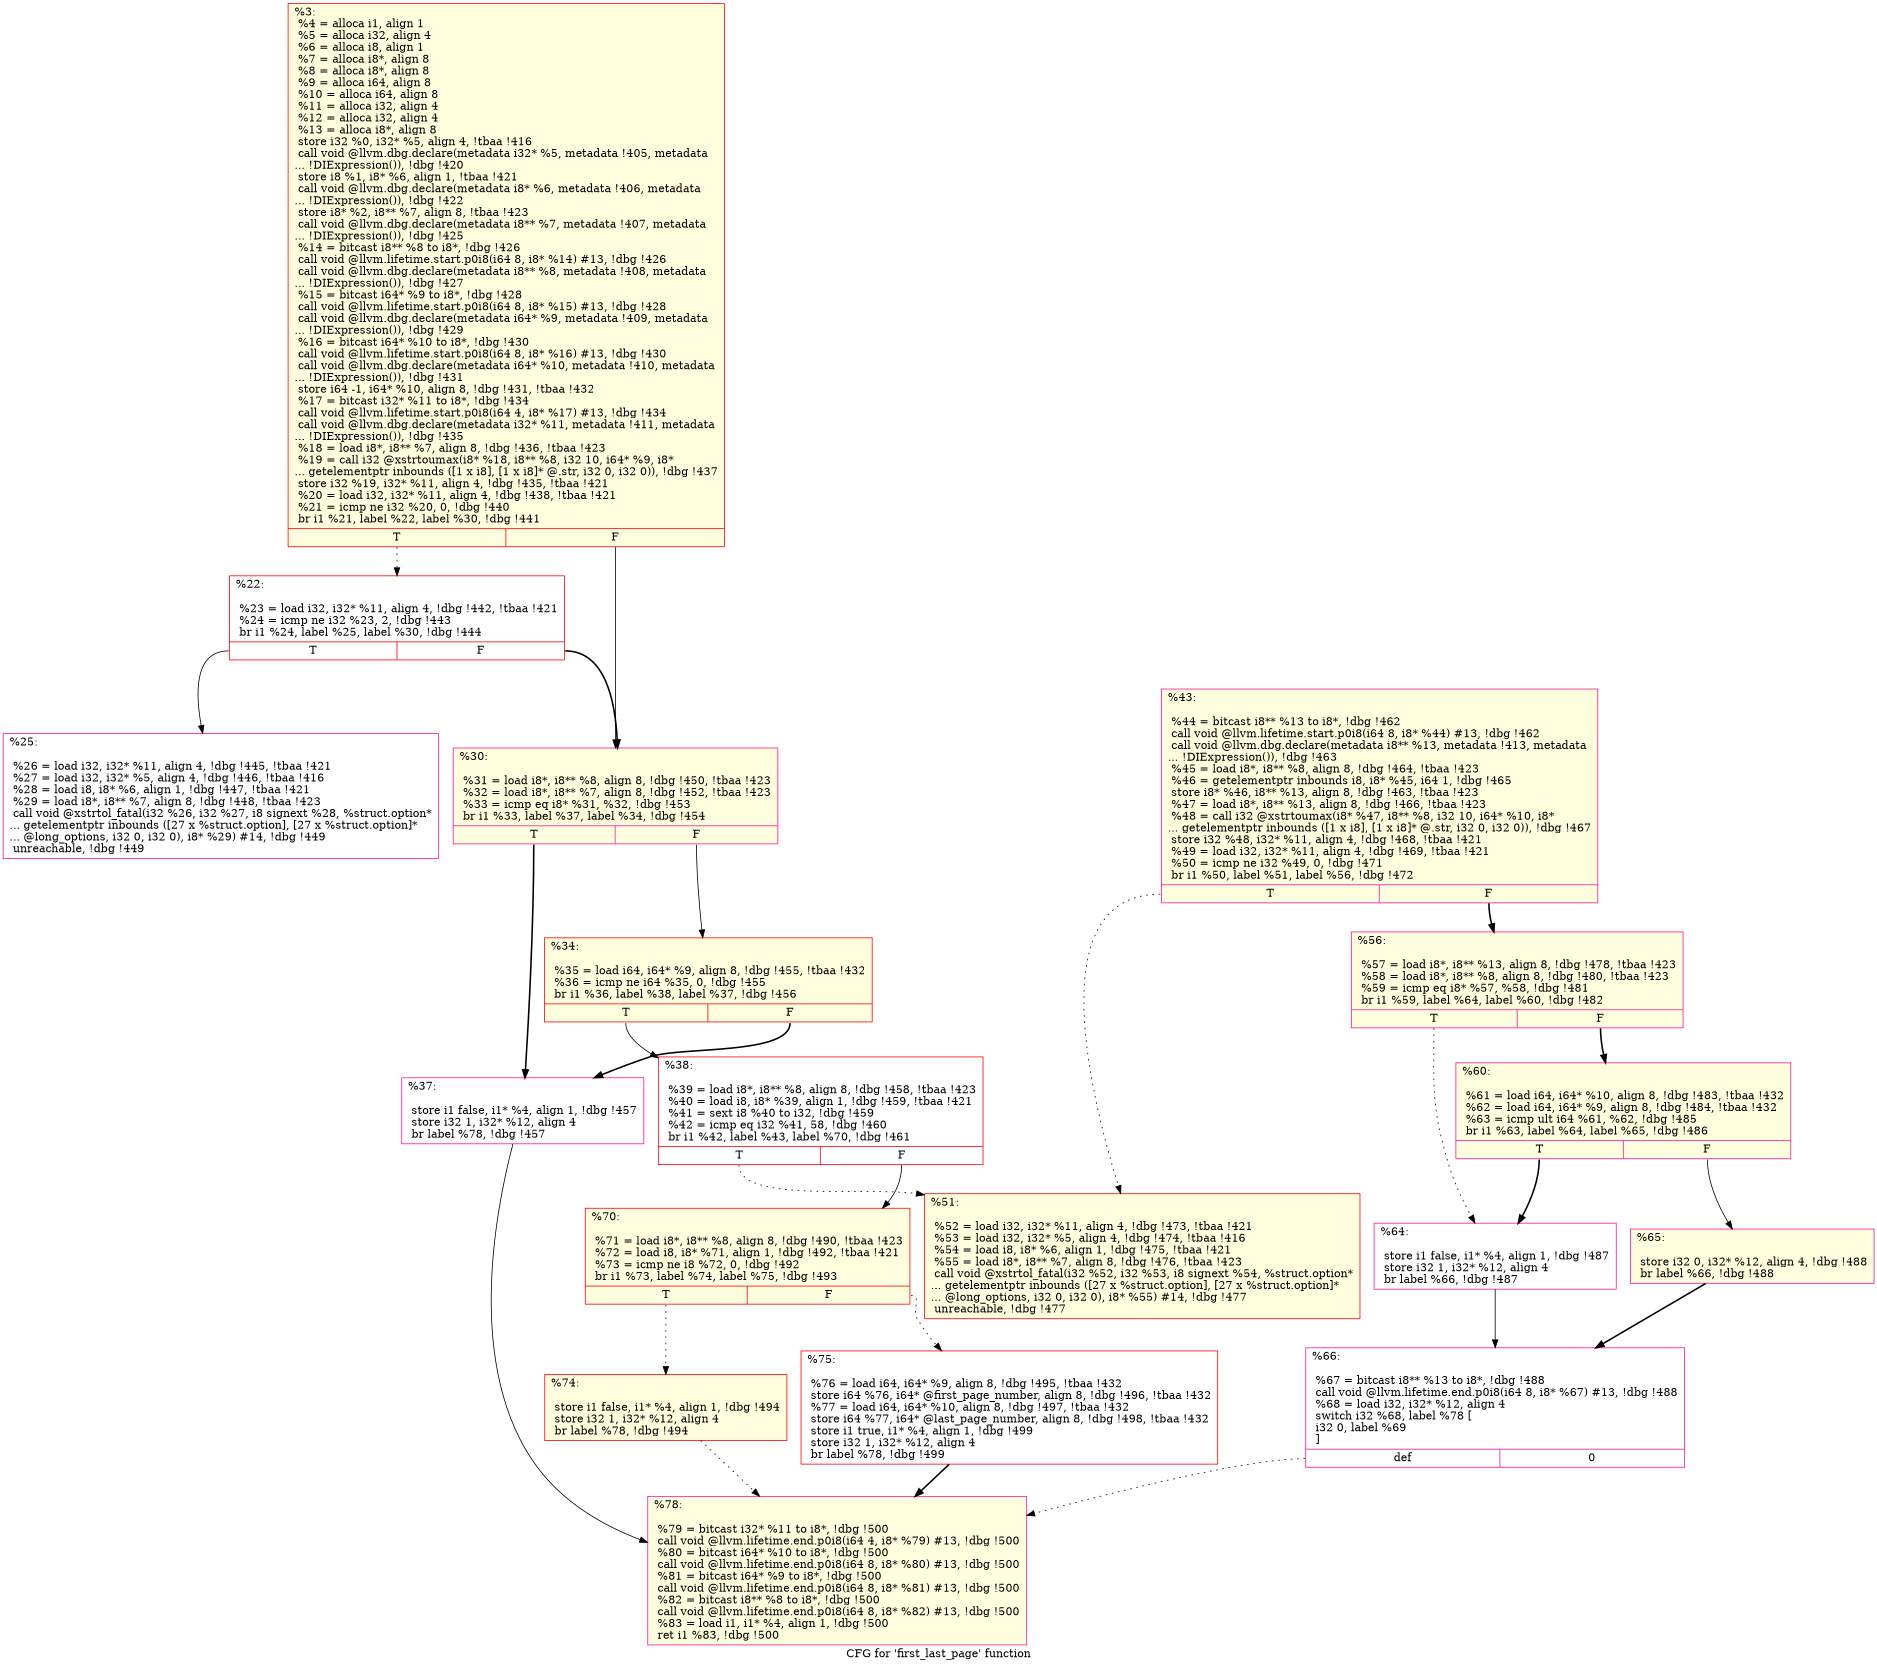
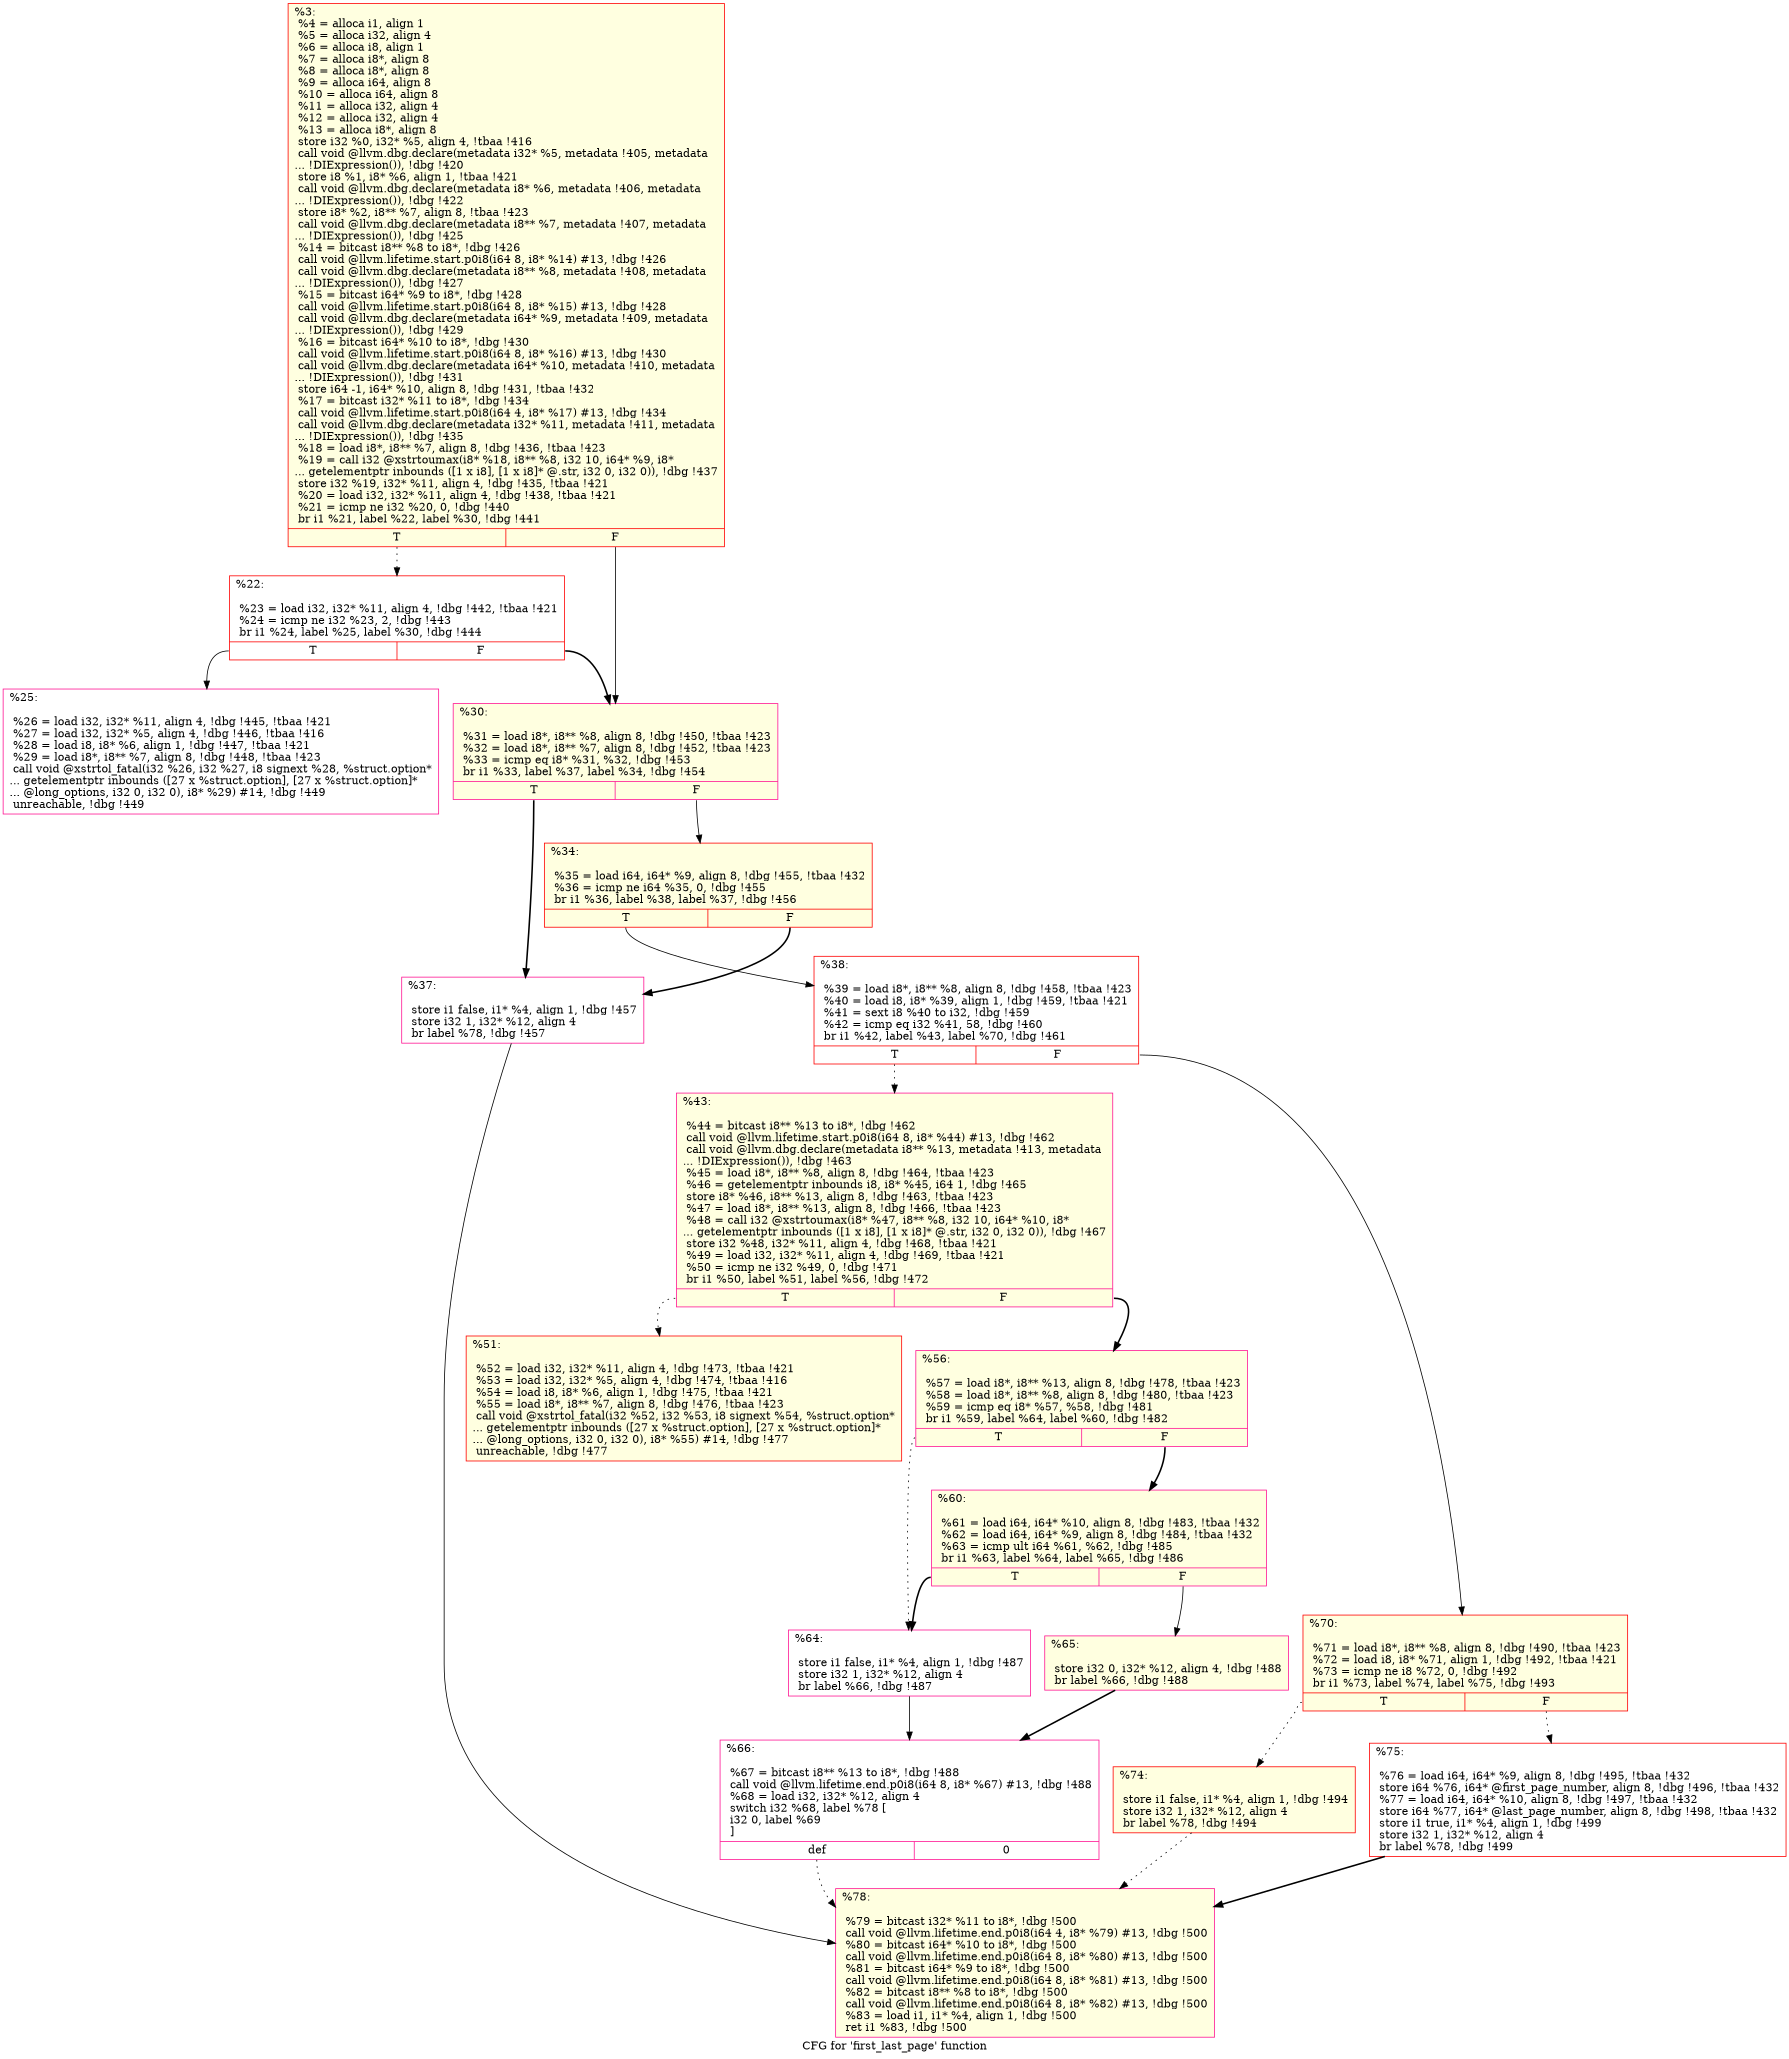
edge "%38:" -> "%51:": now "%38:" -> "%43:"
